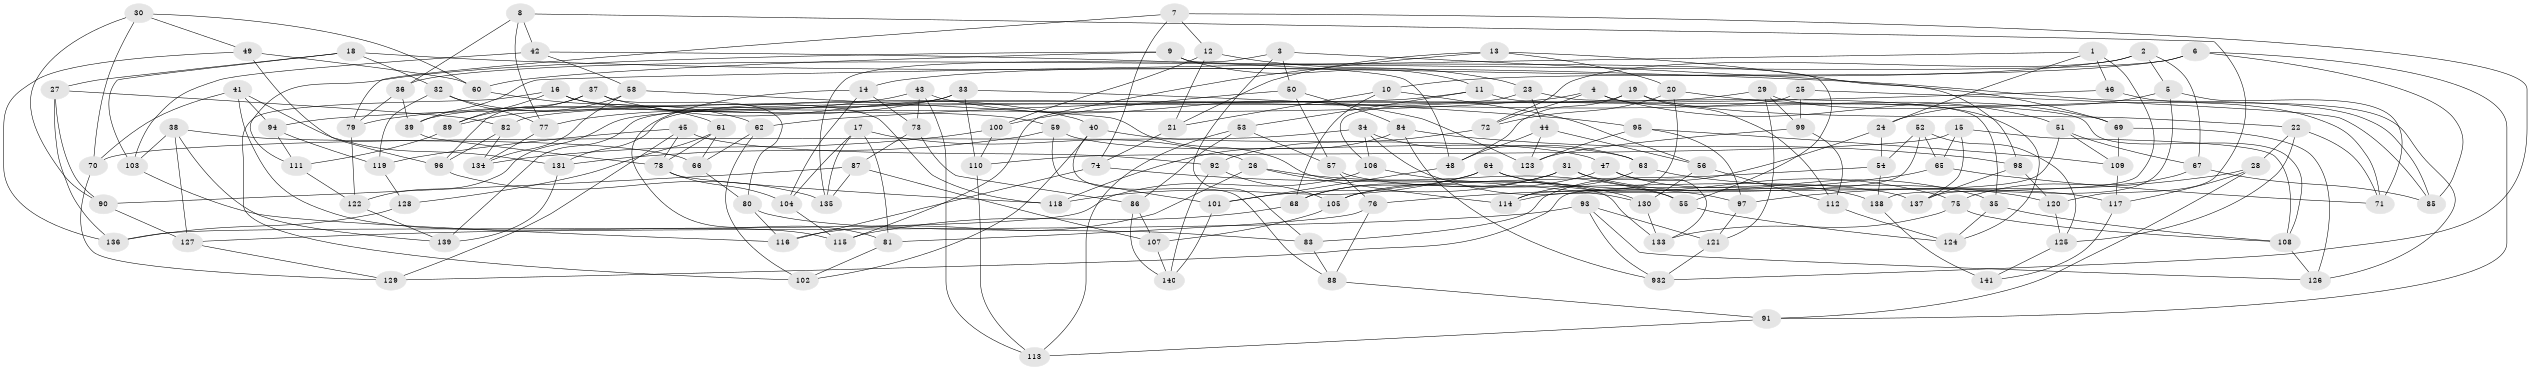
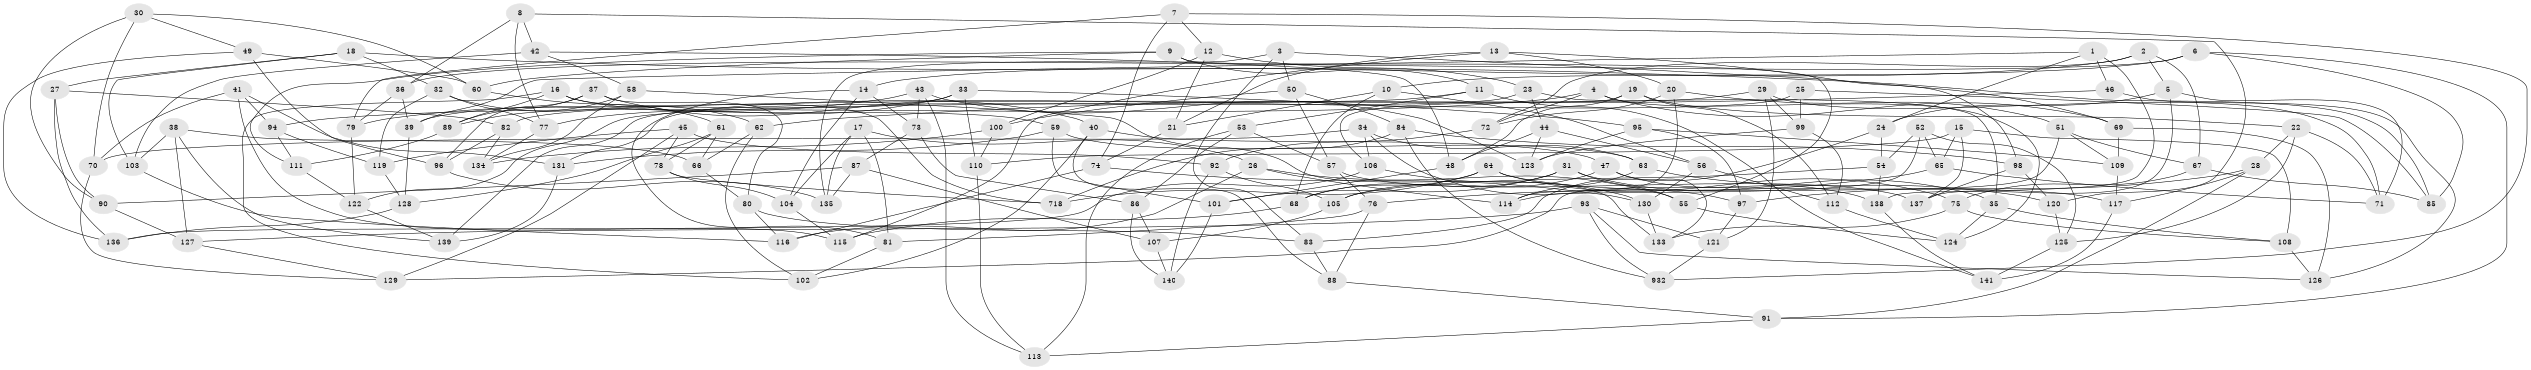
edge "11" -- "108": now "11" -- "141"
edge "39" -- "78": now "39" -- "128"
node "118": label "118" -> "718"
